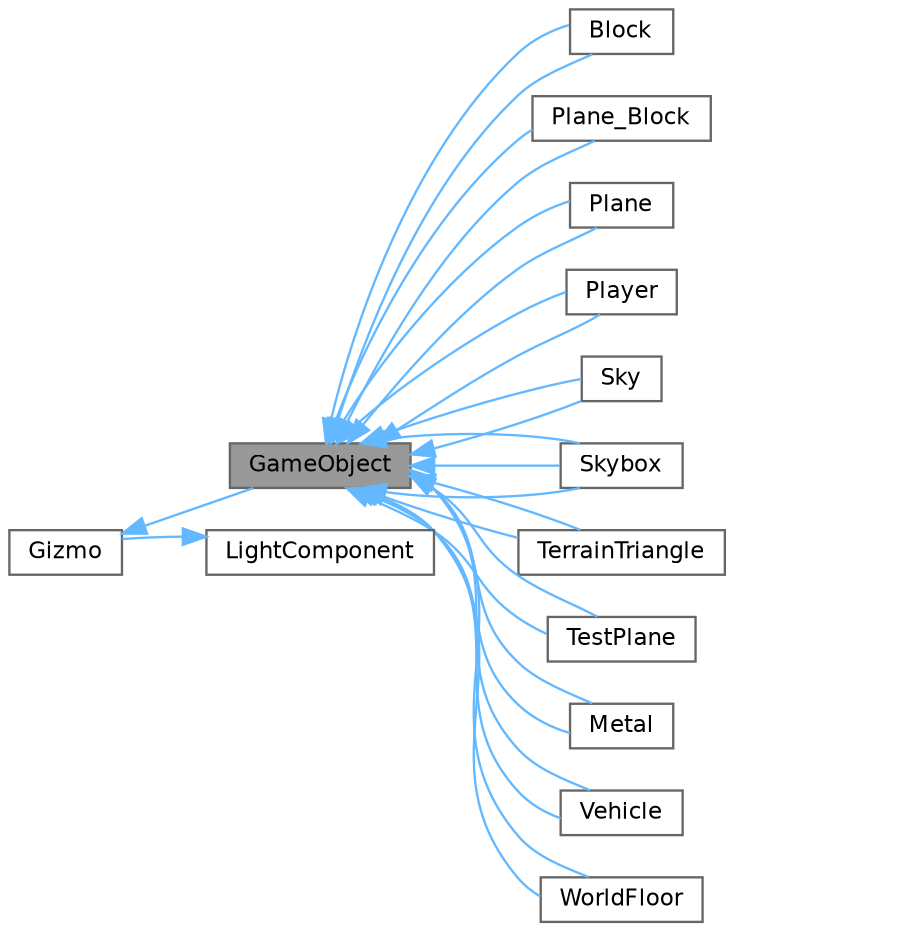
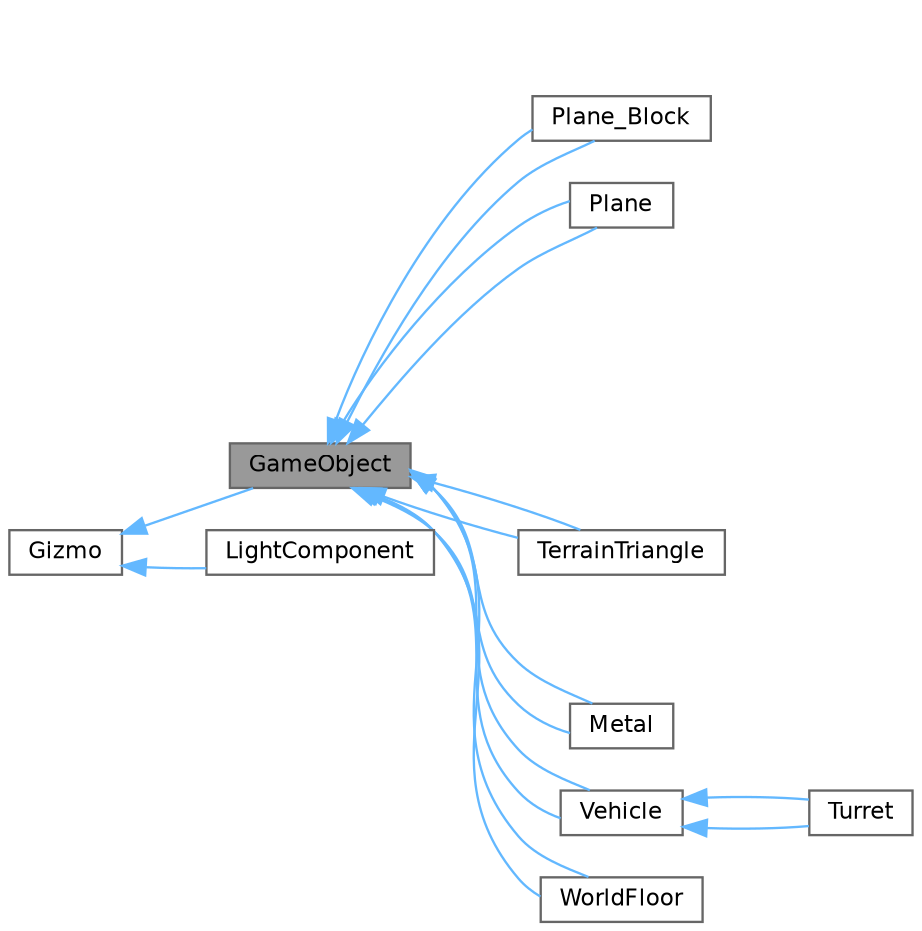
node "Block": removed
node "Player": removed
node "Sky": removed
node "Skybox": removed
edge "Gizmo" -> "LightComponent": reversed
node "TestPlane": removed
node "Turret": added
